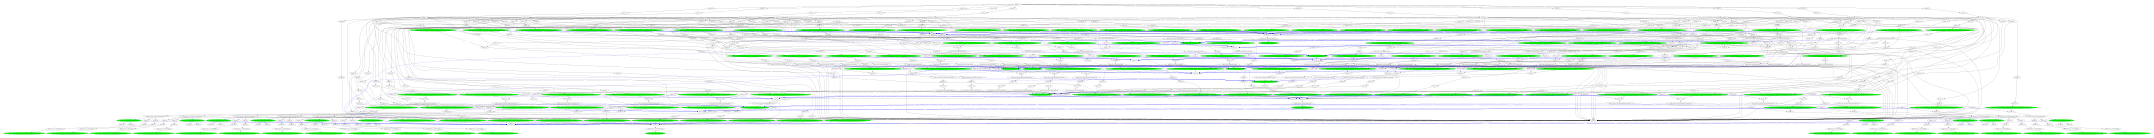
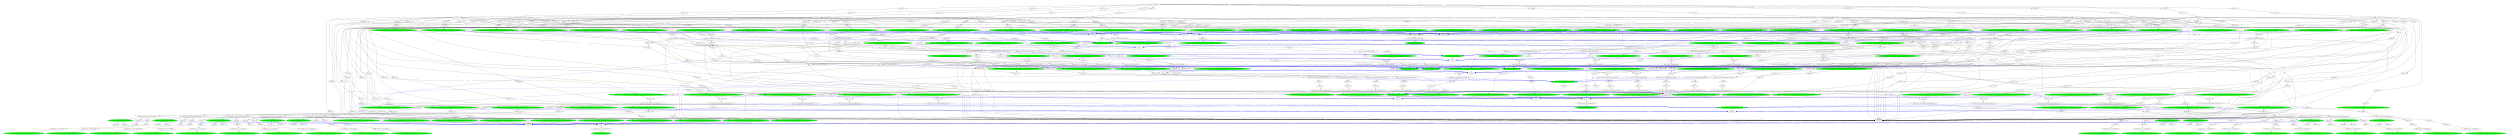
node "b61397a9-val-": added
